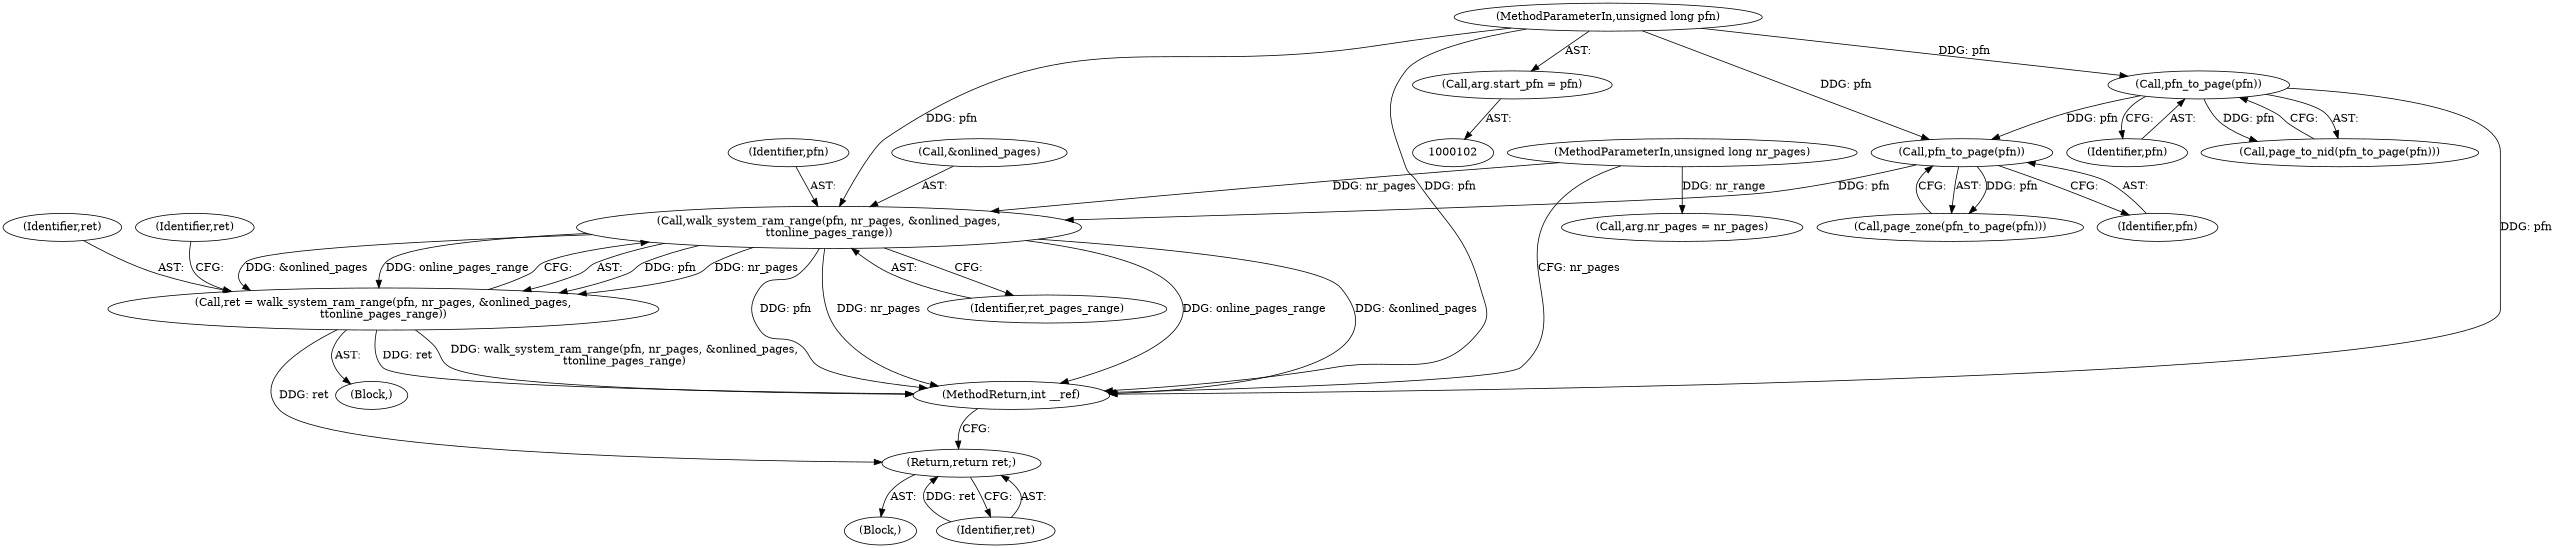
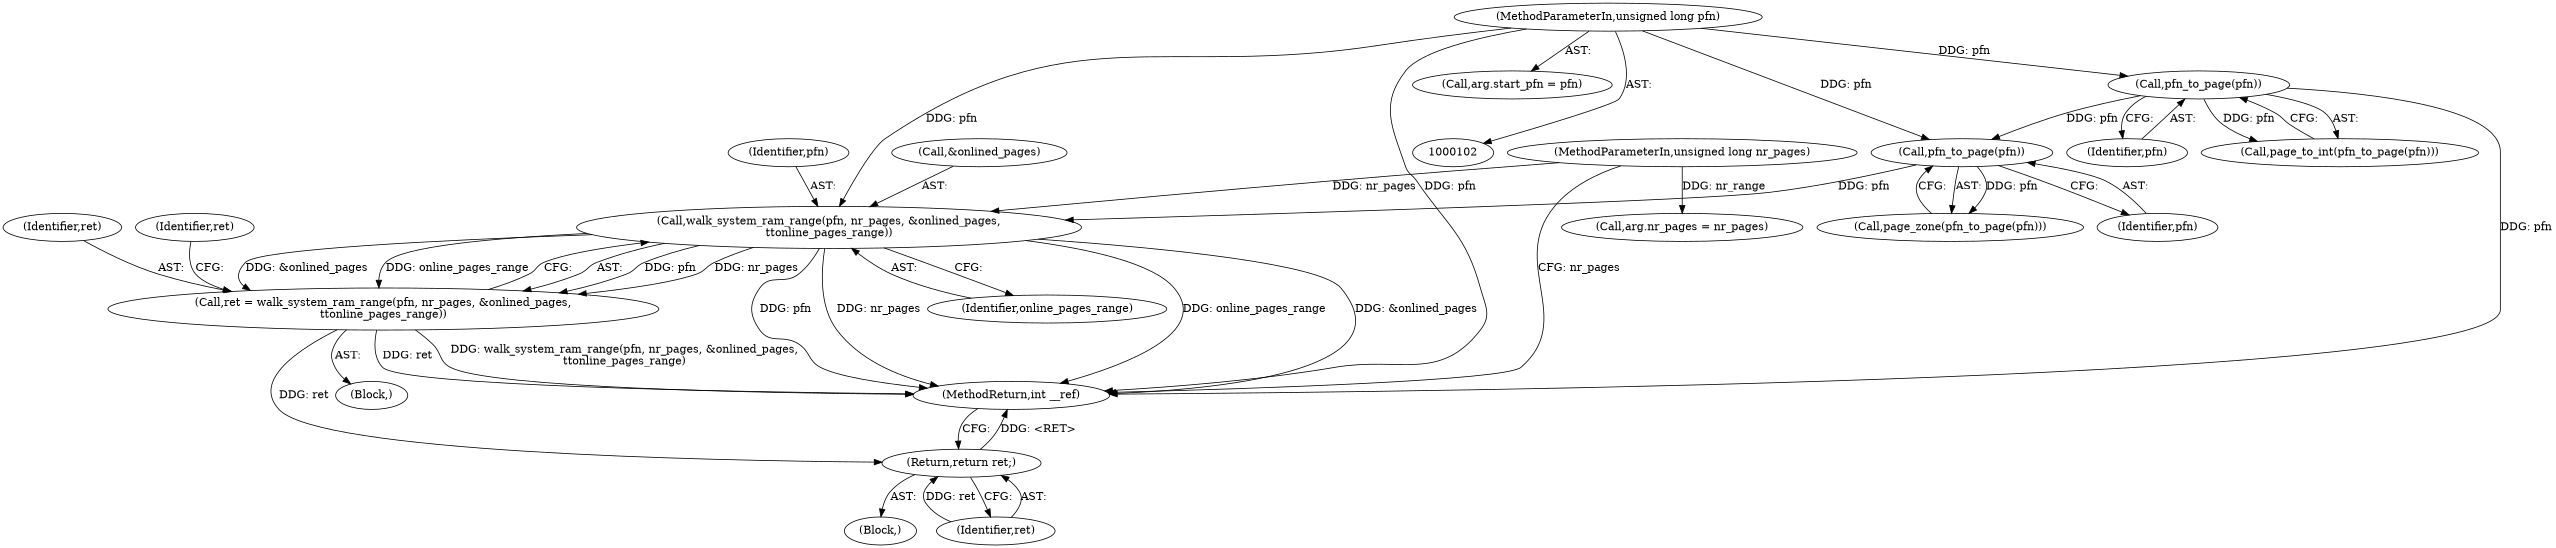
edge "(Call,arg.start_pfn = pfn)" -> "1000102": now "(MethodParameterIn,unsigned long pfn)" -> "1000102"
node "(Call,page_to_nid(pfn_to_page(pfn)))": label "(Call,page_to_nid(pfn_to_page(pfn)))" -> "(Call,page_to_int(pfn_to_page(pfn)))"
node "(Identifier,ret_pages_range)": label "(Identifier,ret_pages_range)" -> "(Identifier,online_pages_range)"
edge "(Return,return ret;)" -> "(MethodReturn,int __ref)": added, label "DDG: <RET>"
